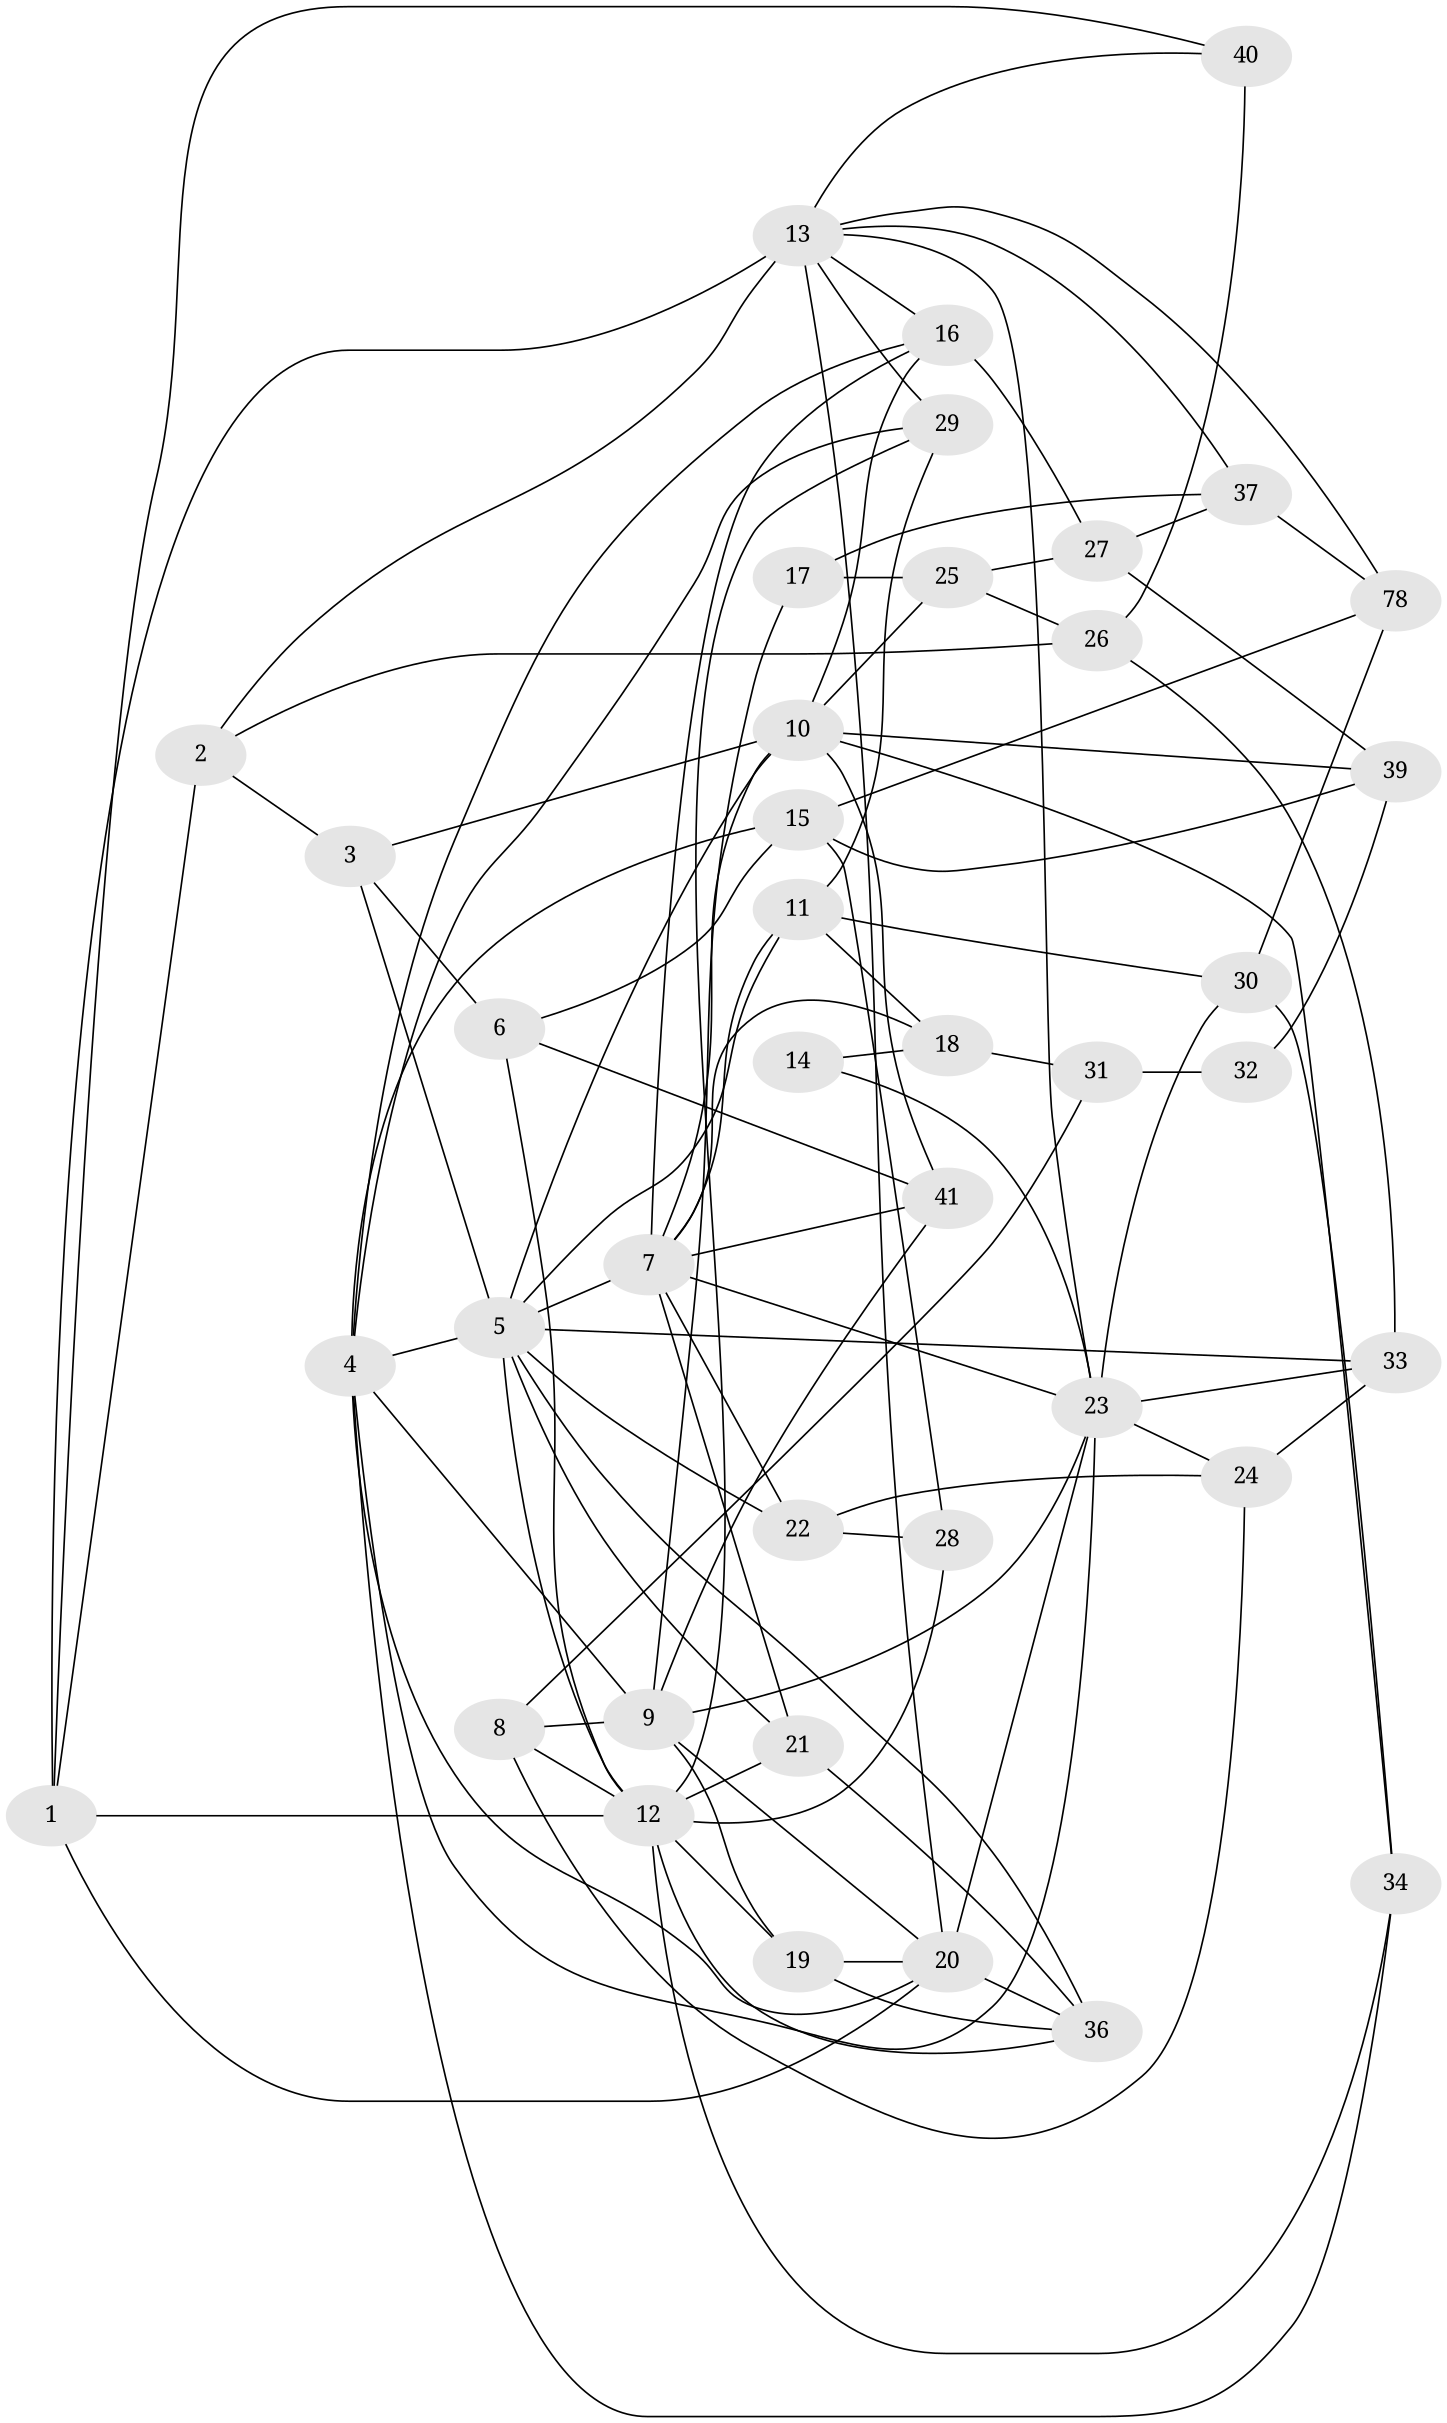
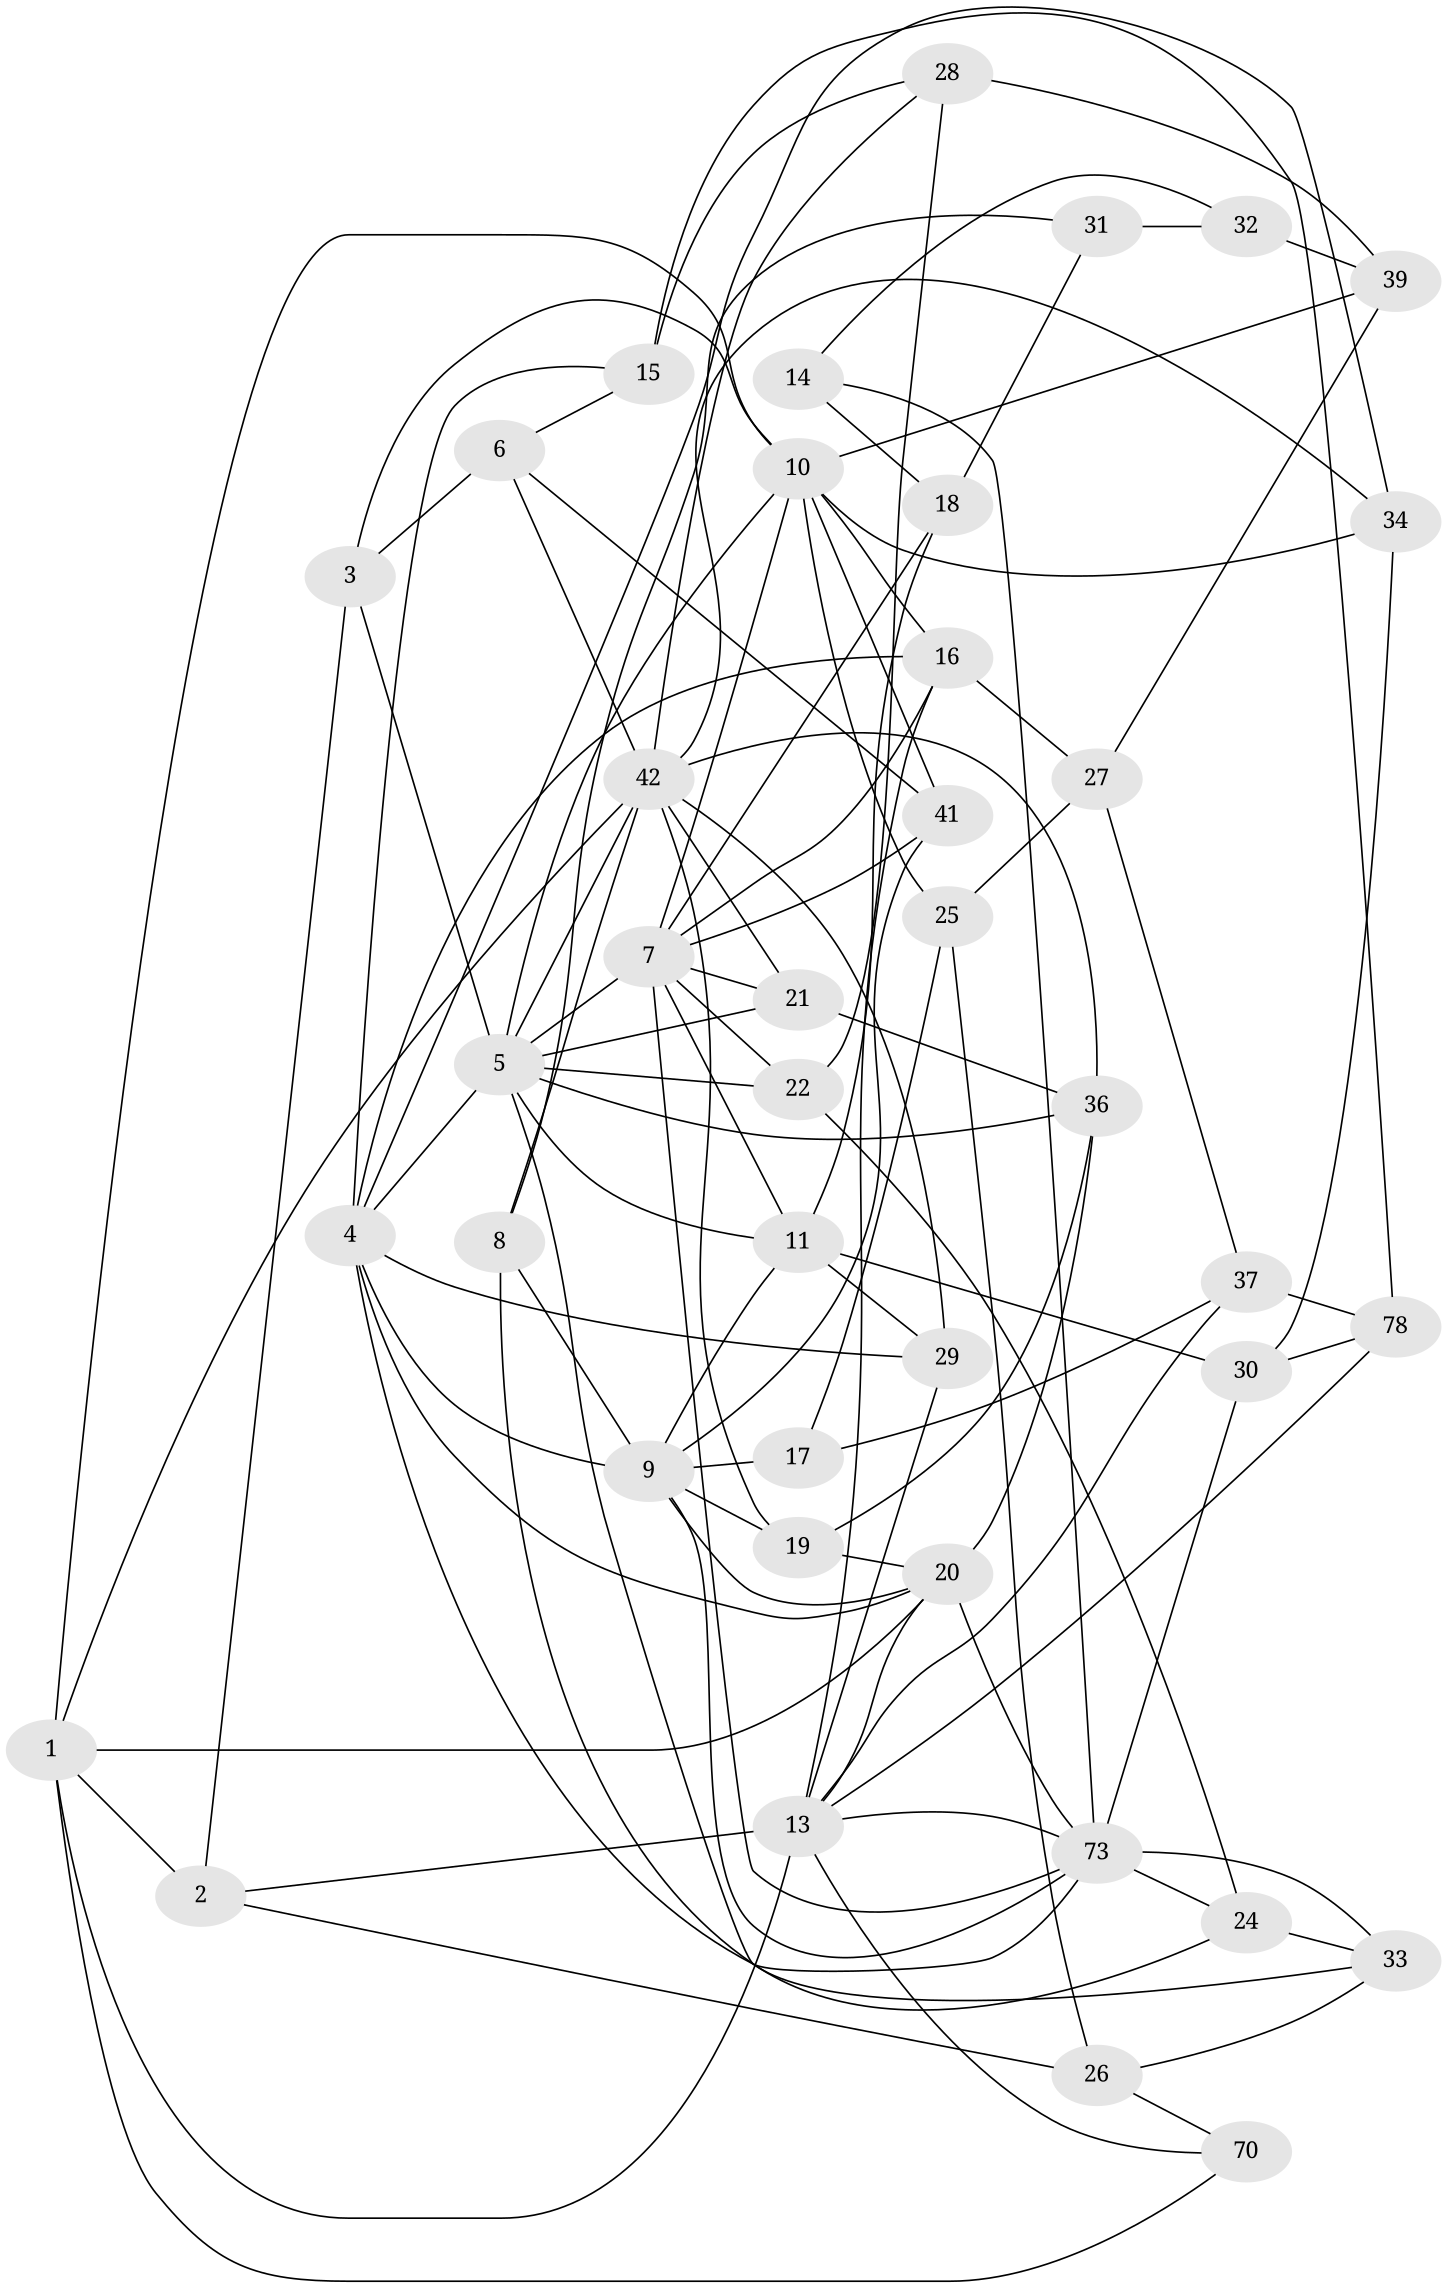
node "40": label "40" -> "70"
edge "32" -- "14": added
edge "10" -- "1": added
edge "39" -- "15": now "39" -- "28"
edge "11" -- "9": added
node "23": label "23" -> "73"
node "12": label "12" -> "42"
